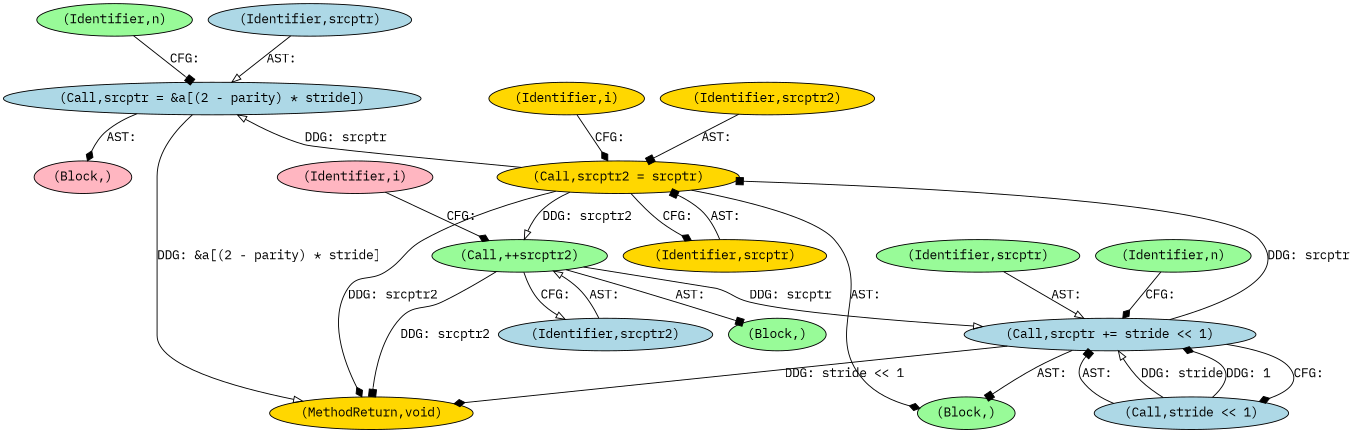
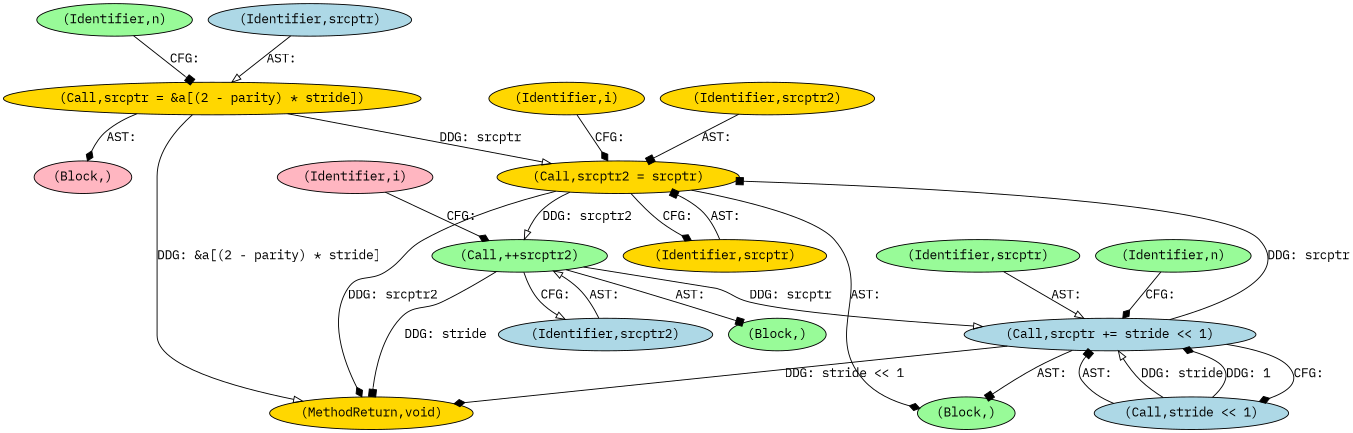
node "(Call,srcptr = &a[(2 - parity) * stride])": fillcolor lightblue -> gold
edge "(Call,srcptr2 = srcptr)" -> "(Call,srcptr = &a[(2 - parity) * stride])": reversed
edge "(Call,++srcptr2)" -> "(MethodReturn,void)": label "DDG: srcptr2" -> "DDG: stride"
